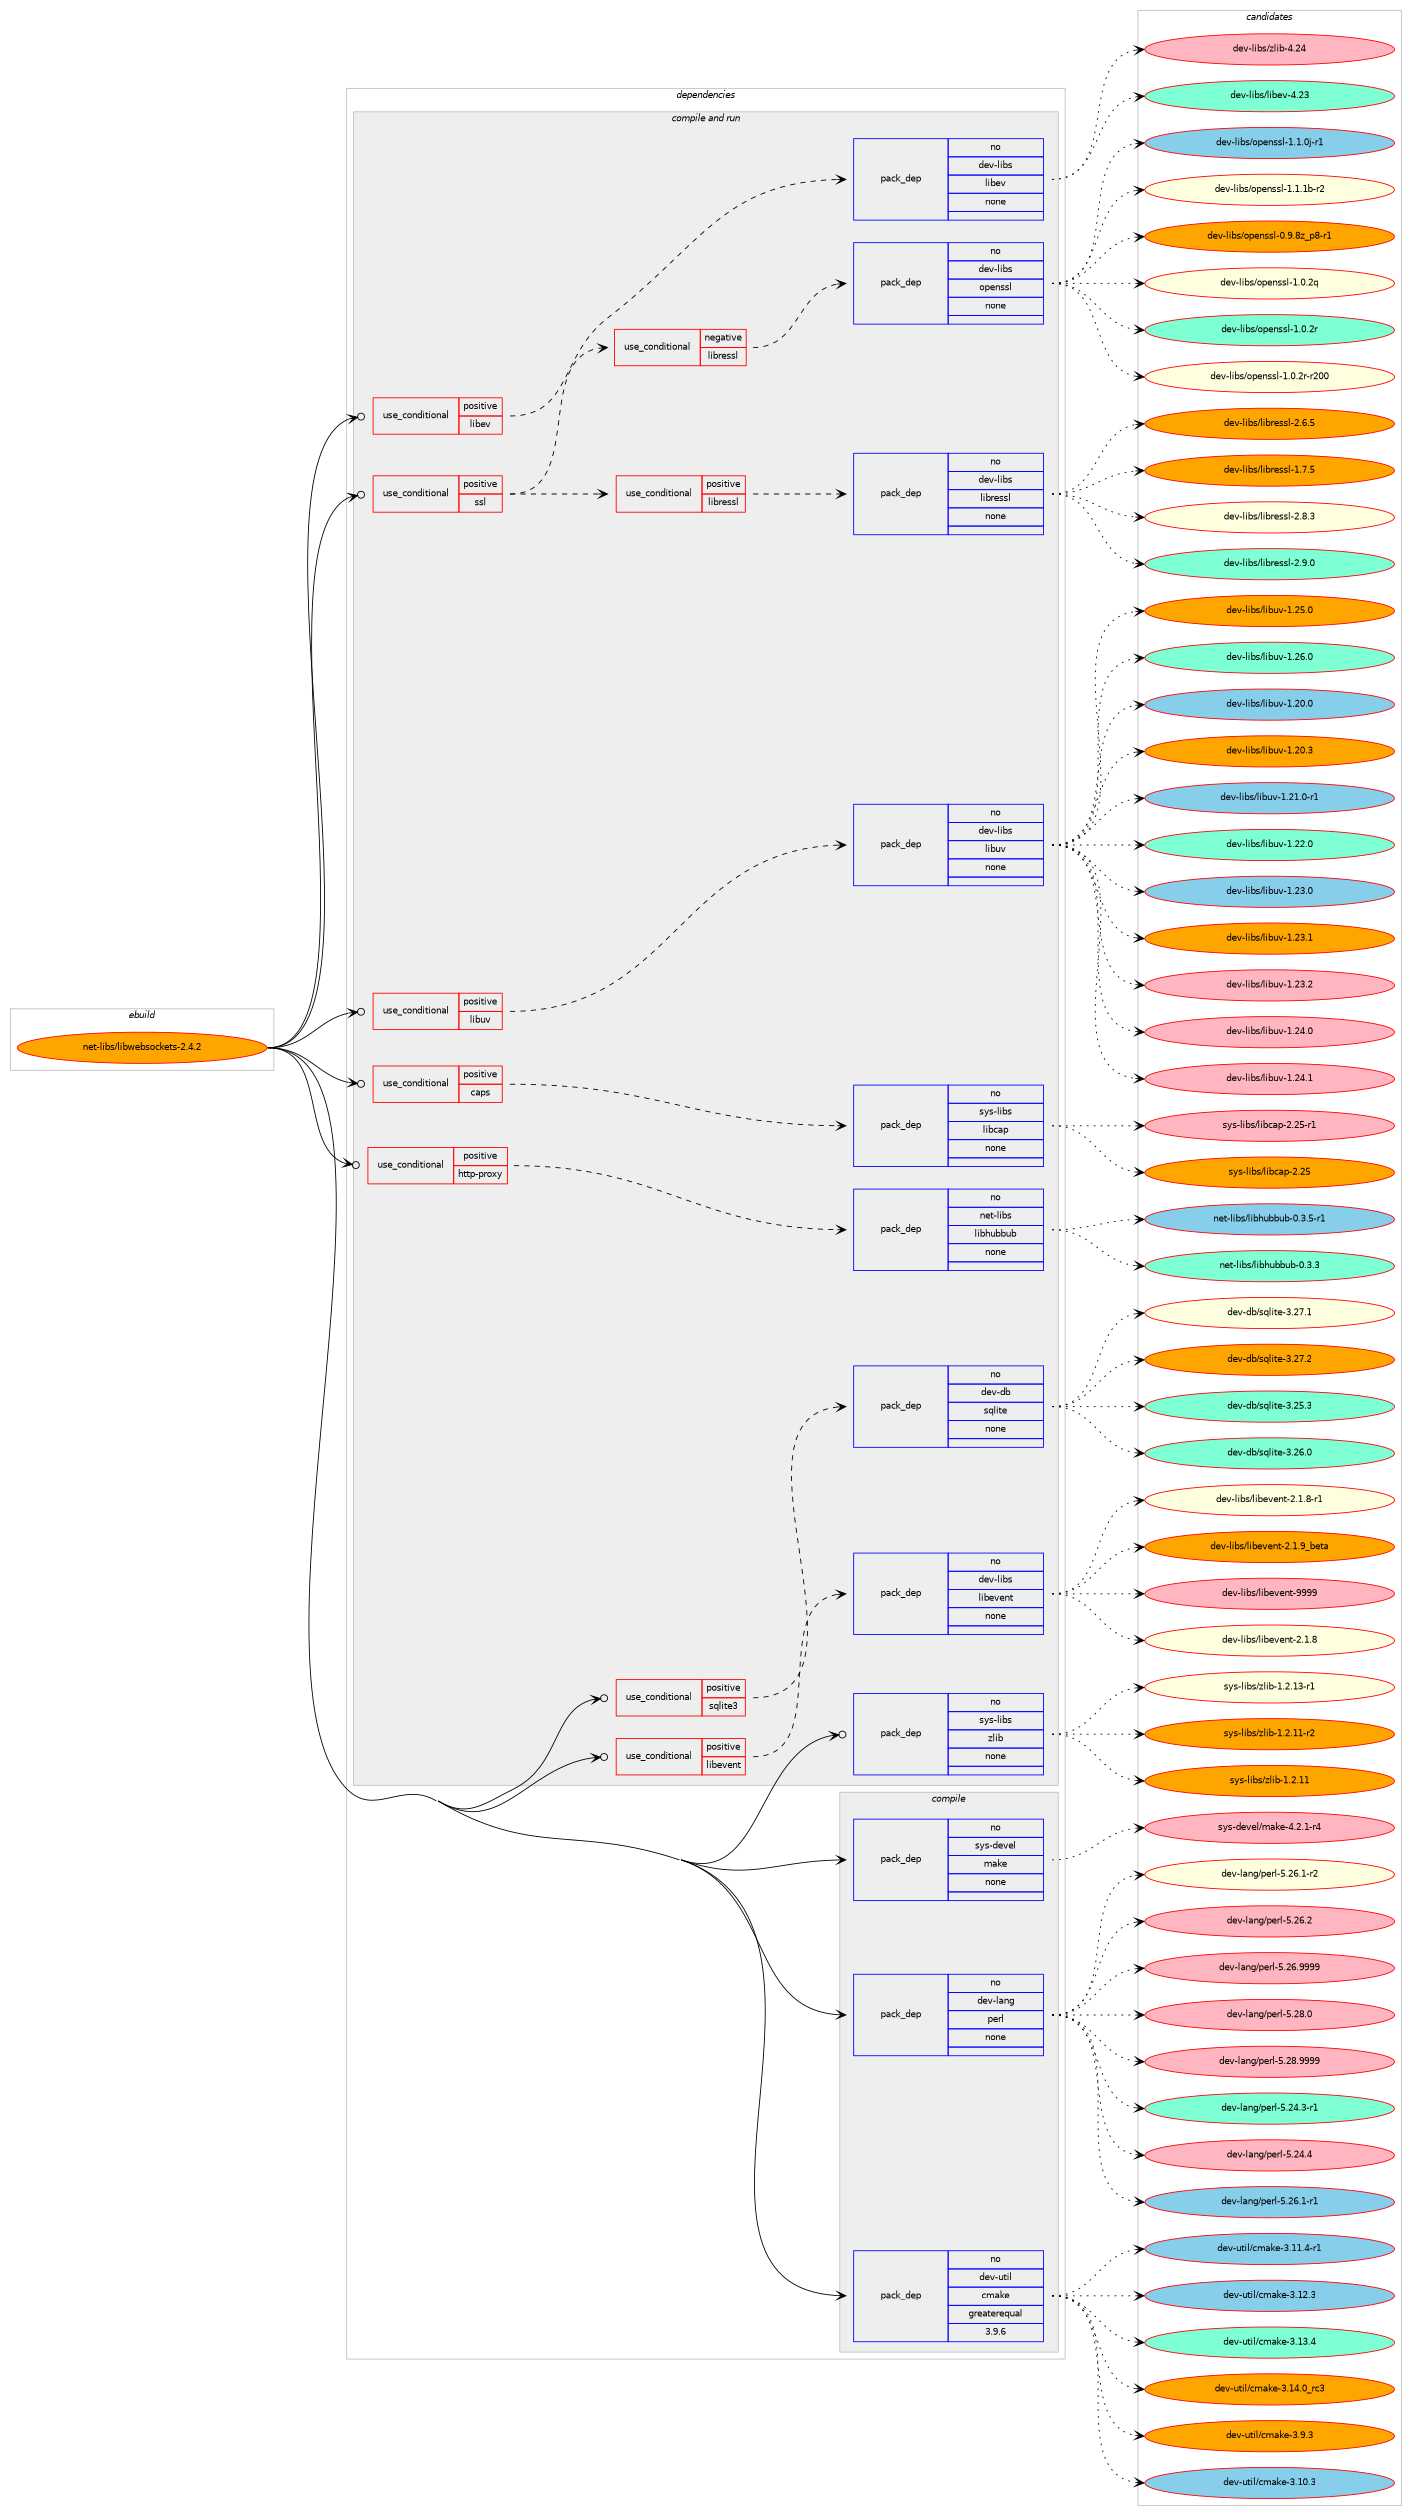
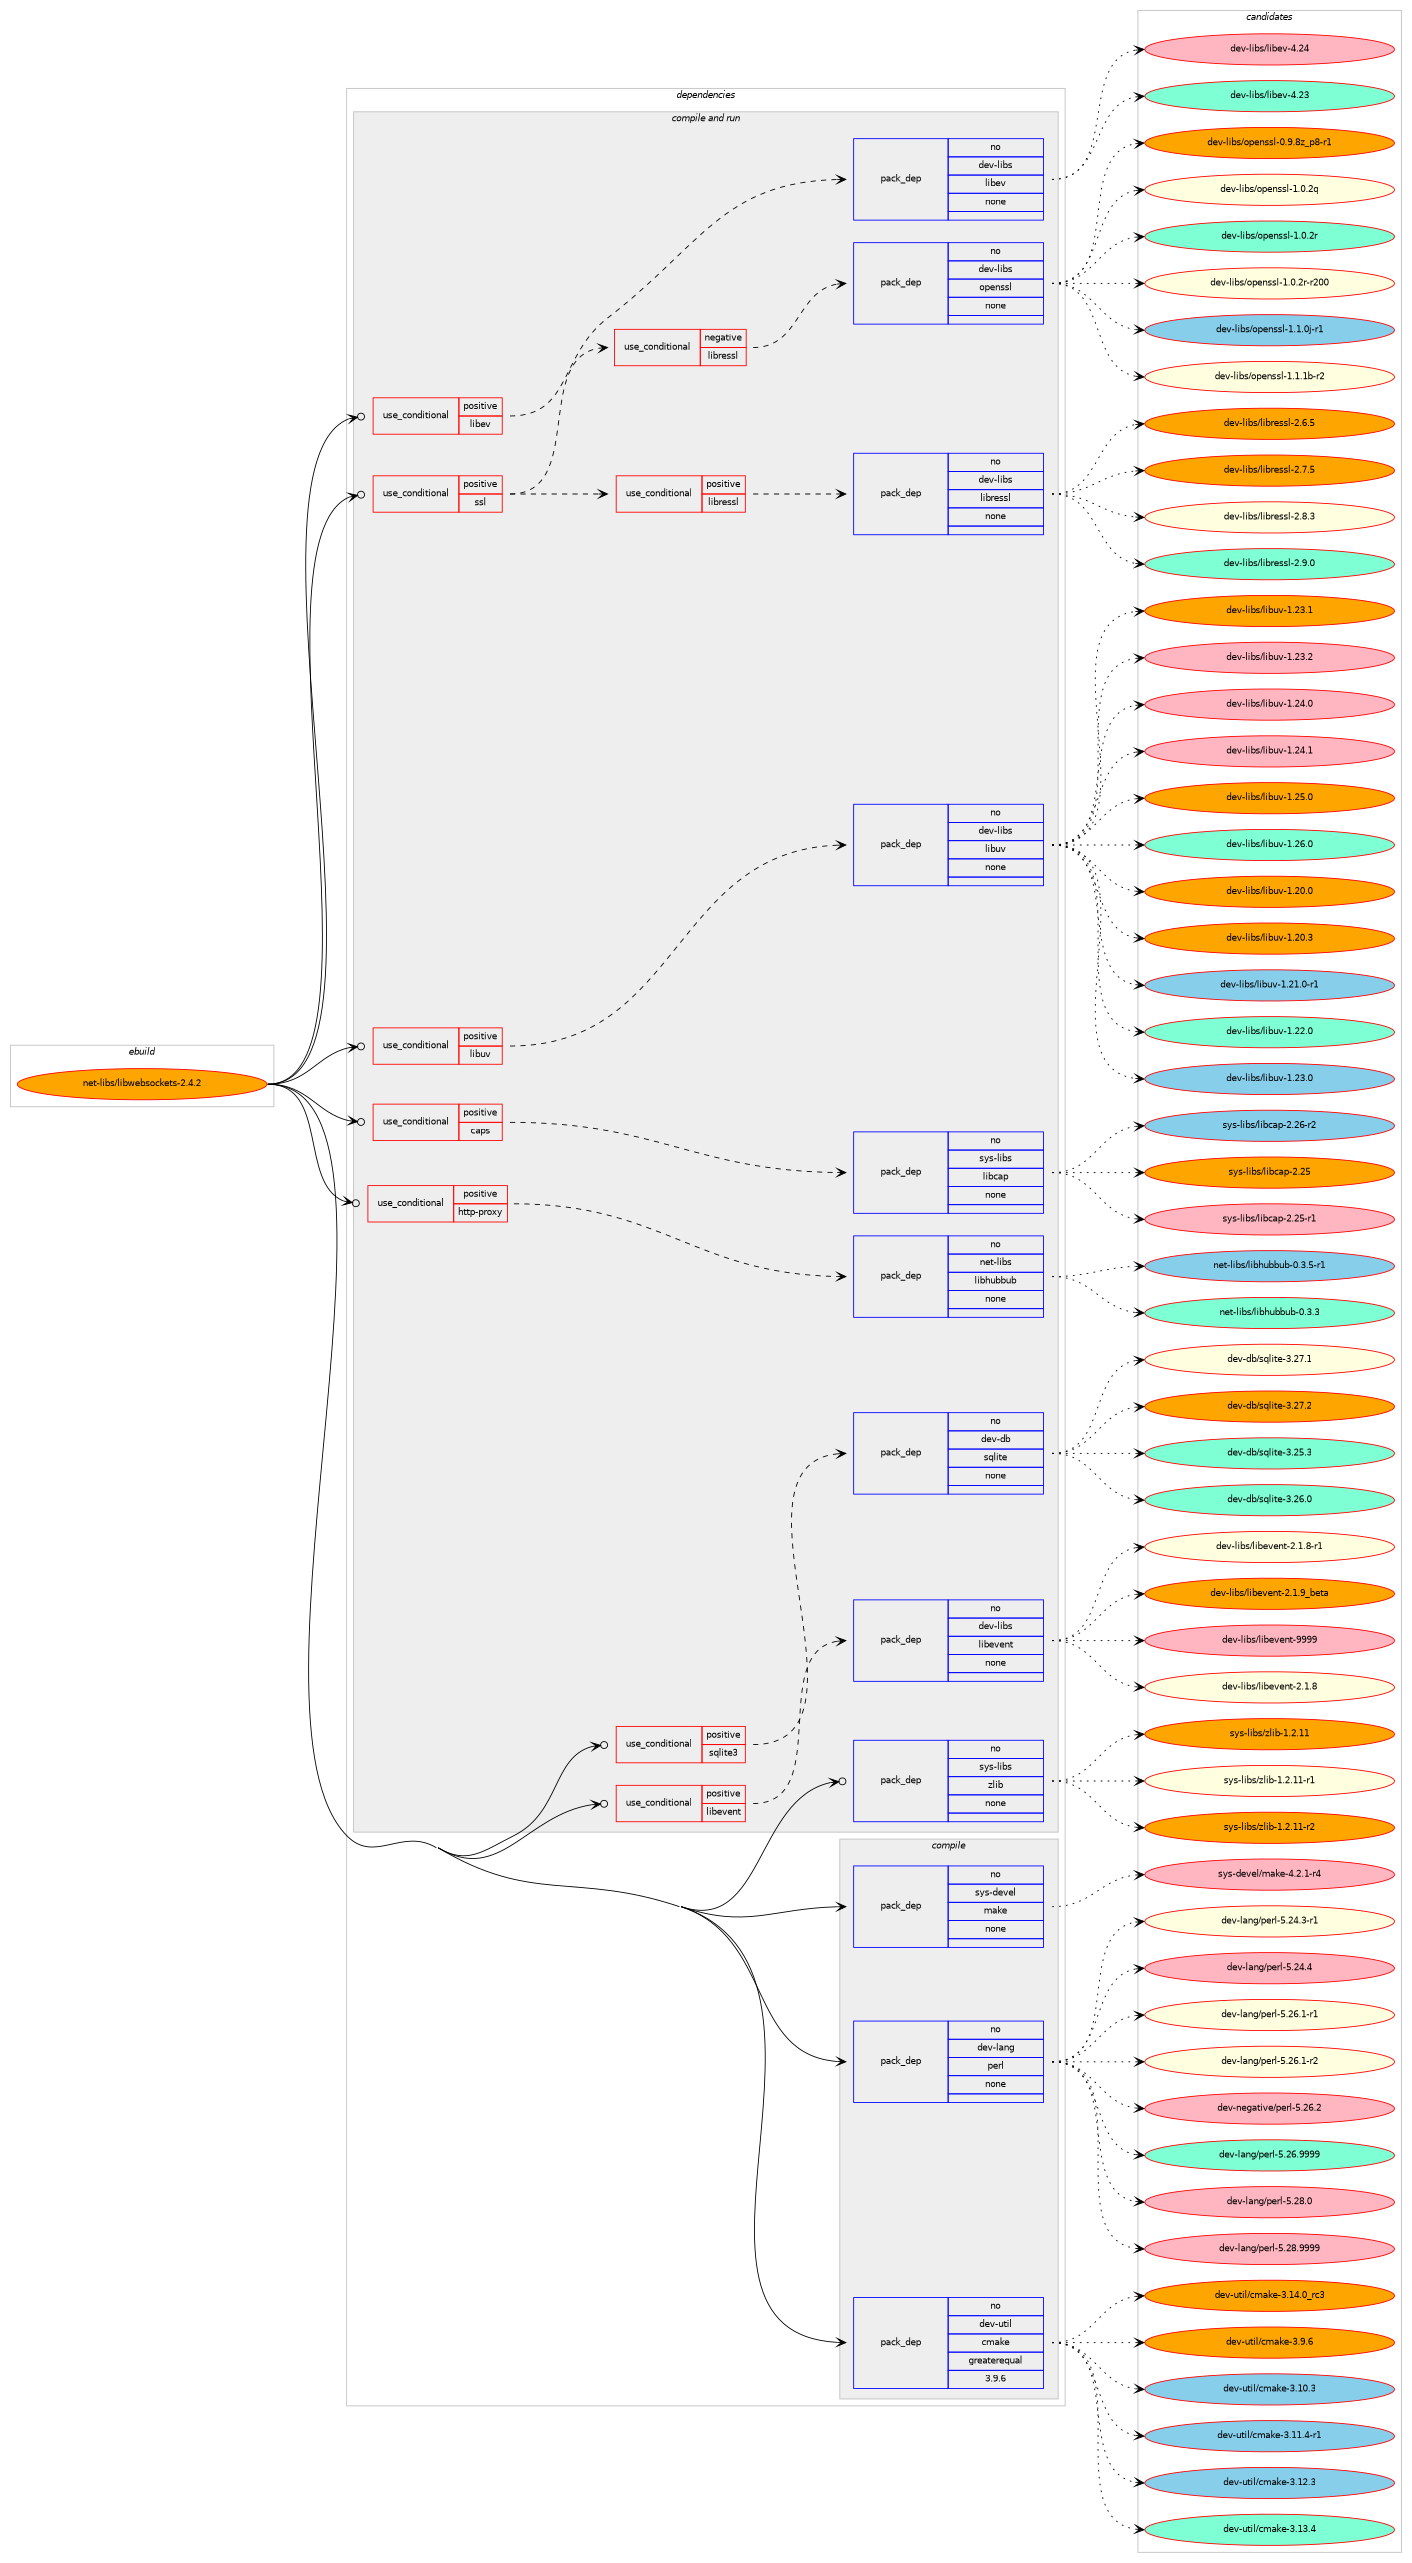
node "dev-libs/zlib-4.24": label "dev-libs/zlib-4.24" -> "dev-libs/libev-4.24"
node "dev-libs/libressl-1.7.5": label "dev-libs/libressl-1.7.5" -> "dev-libs/libressl-2.7.5"
node "dev-libs/libuv-1.20.0": fillcolor skyblue -> orange
node "sys-libs/libcap-2.26-r2": added
node "sys-libs/zlib-1.2.13-r1": label "sys-libs/zlib-1.2.13-r1" -> "sys-libs/zlib-1.2.11-r1"
node "dev-lang/perl-5.26.2": label "dev-lang/perl-5.26.2" -> "dev-negative/perl-5.26.2"
node "dev-lang/perl-5.26.9999": fillcolor lightpink -> aquamarine
node "dev-lang/perl-5.24.3-r1": fillcolor aquamarine -> lightyellow
node "dev-lang/perl-5.26.1-r1": fillcolor skyblue -> lightyellow
node "dev-util/cmake-3.9.3": label "dev-util/cmake-3.9.3" -> "dev-util/cmake-3.9.6"
